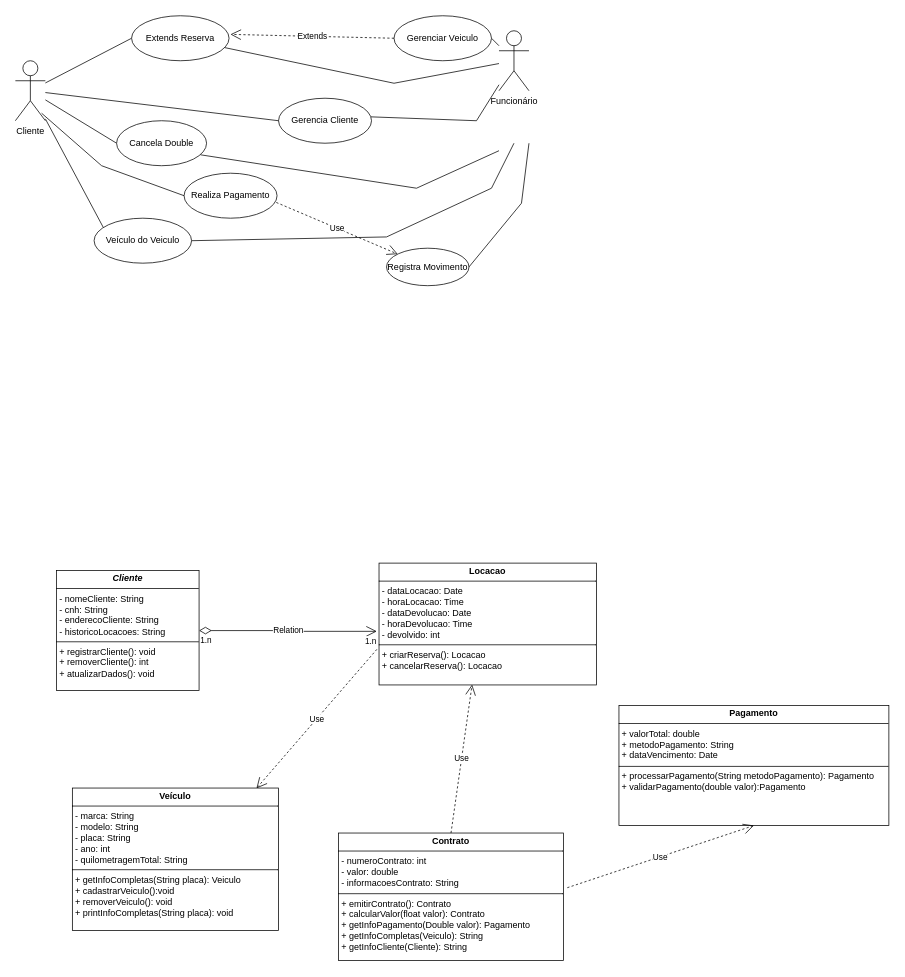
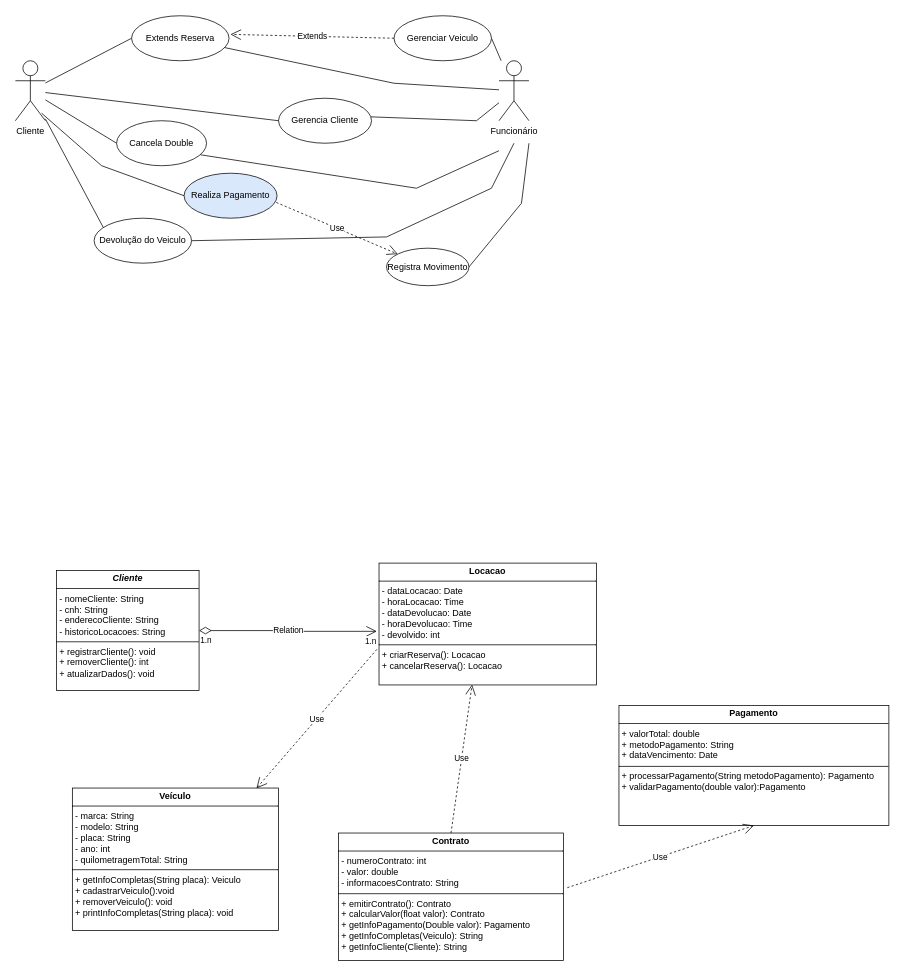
node "Funcionário": moved (514, 60) -> (514, 90)
node "Realiza Pagamento": fillcolor #ffffff -> #dae8fc
node "Veículo do Veiculo": label "Veículo do Veiculo" -> "Devolução do Veiculo"
